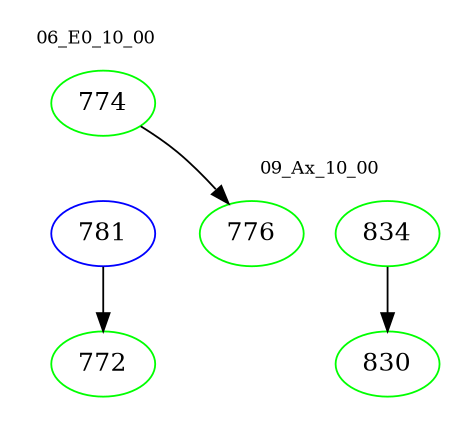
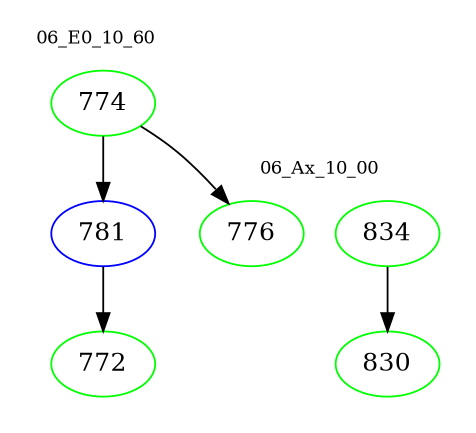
cluster "06_E0_10_00": label "06_E0_10_00" -> "06_E0_10_60"
edge "774" -> "781": added
cluster "09_Ax_10_00": label "09_Ax_10_00" -> "06_Ax_10_00"
